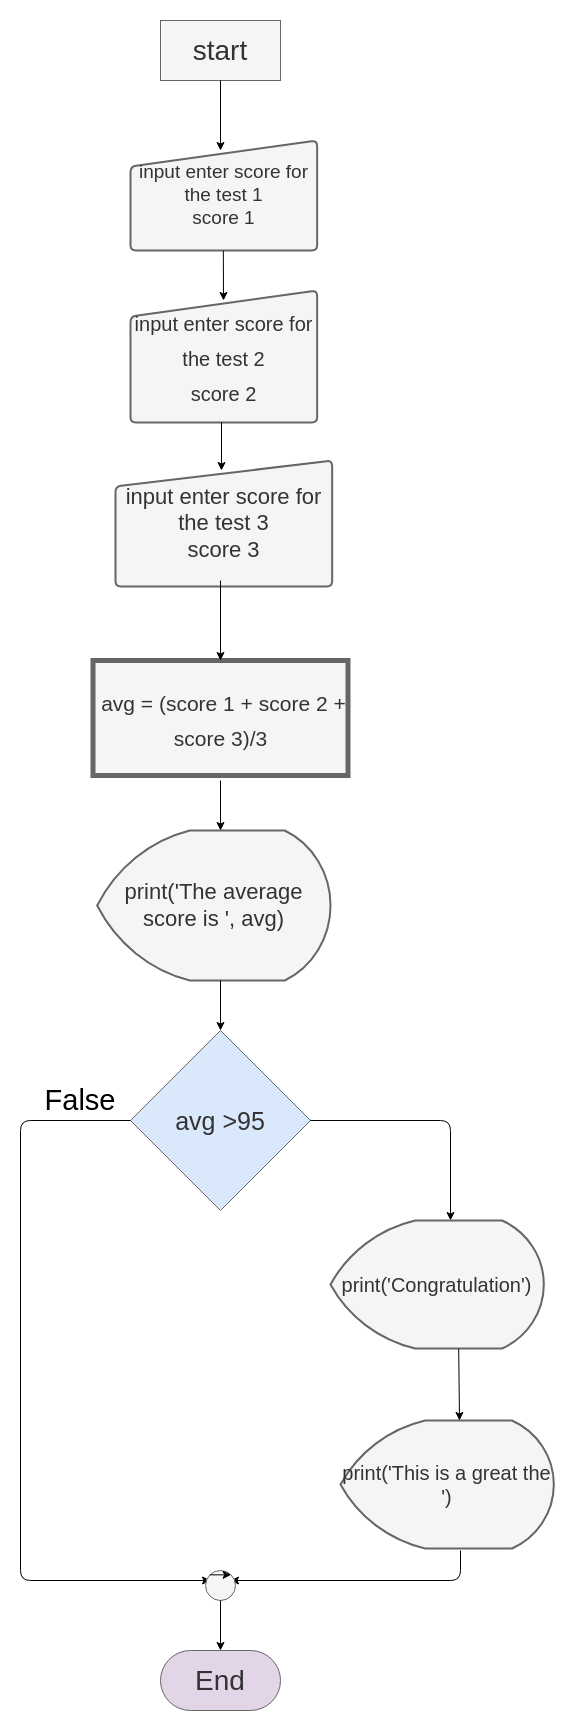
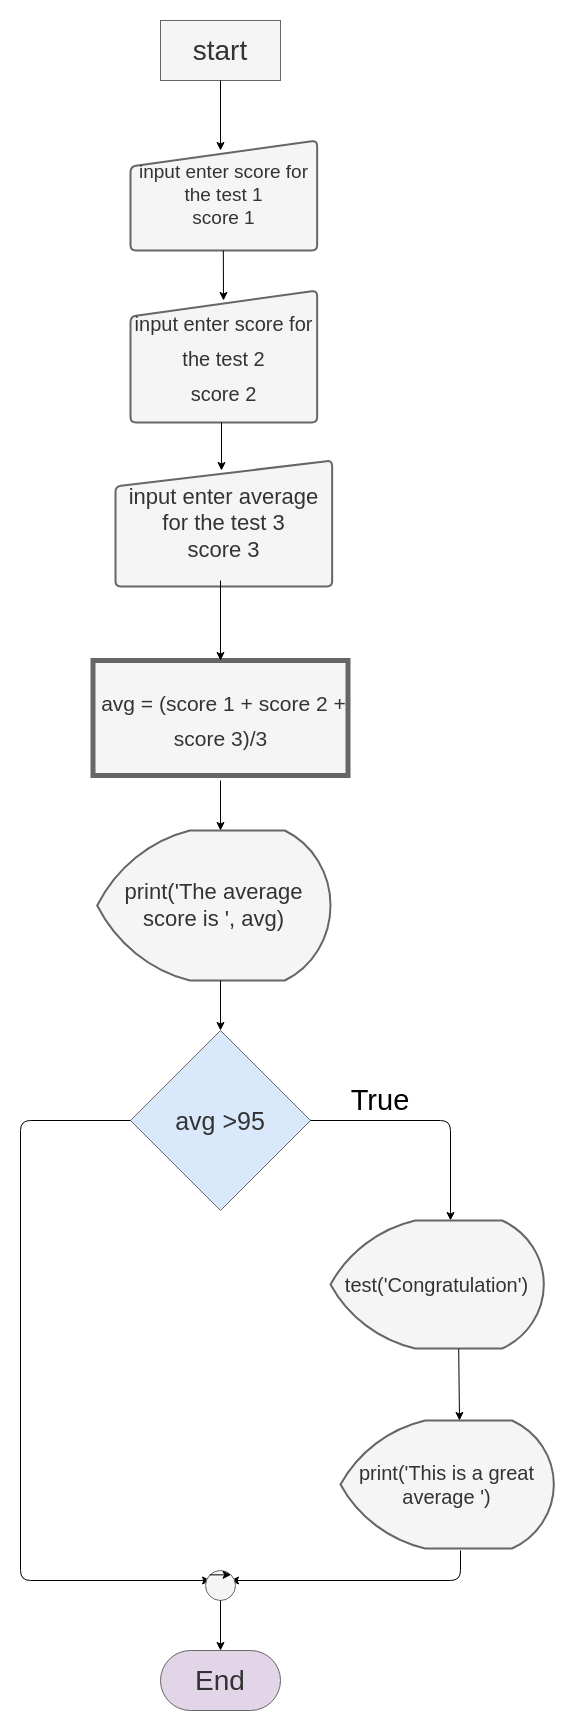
node "input enter score for the test 3 score 3": label "input enter score for the test 3 score 3" -> "input enter average for the test 3 score 3"
node "False": removed
node "True": added
node "print('Congratulation')": label "print('Congratulation')" -> "test('Congratulation')"
node "print('This is a great the ')": label "print('This is a great the ')" -> "print('This is a great average ')"
